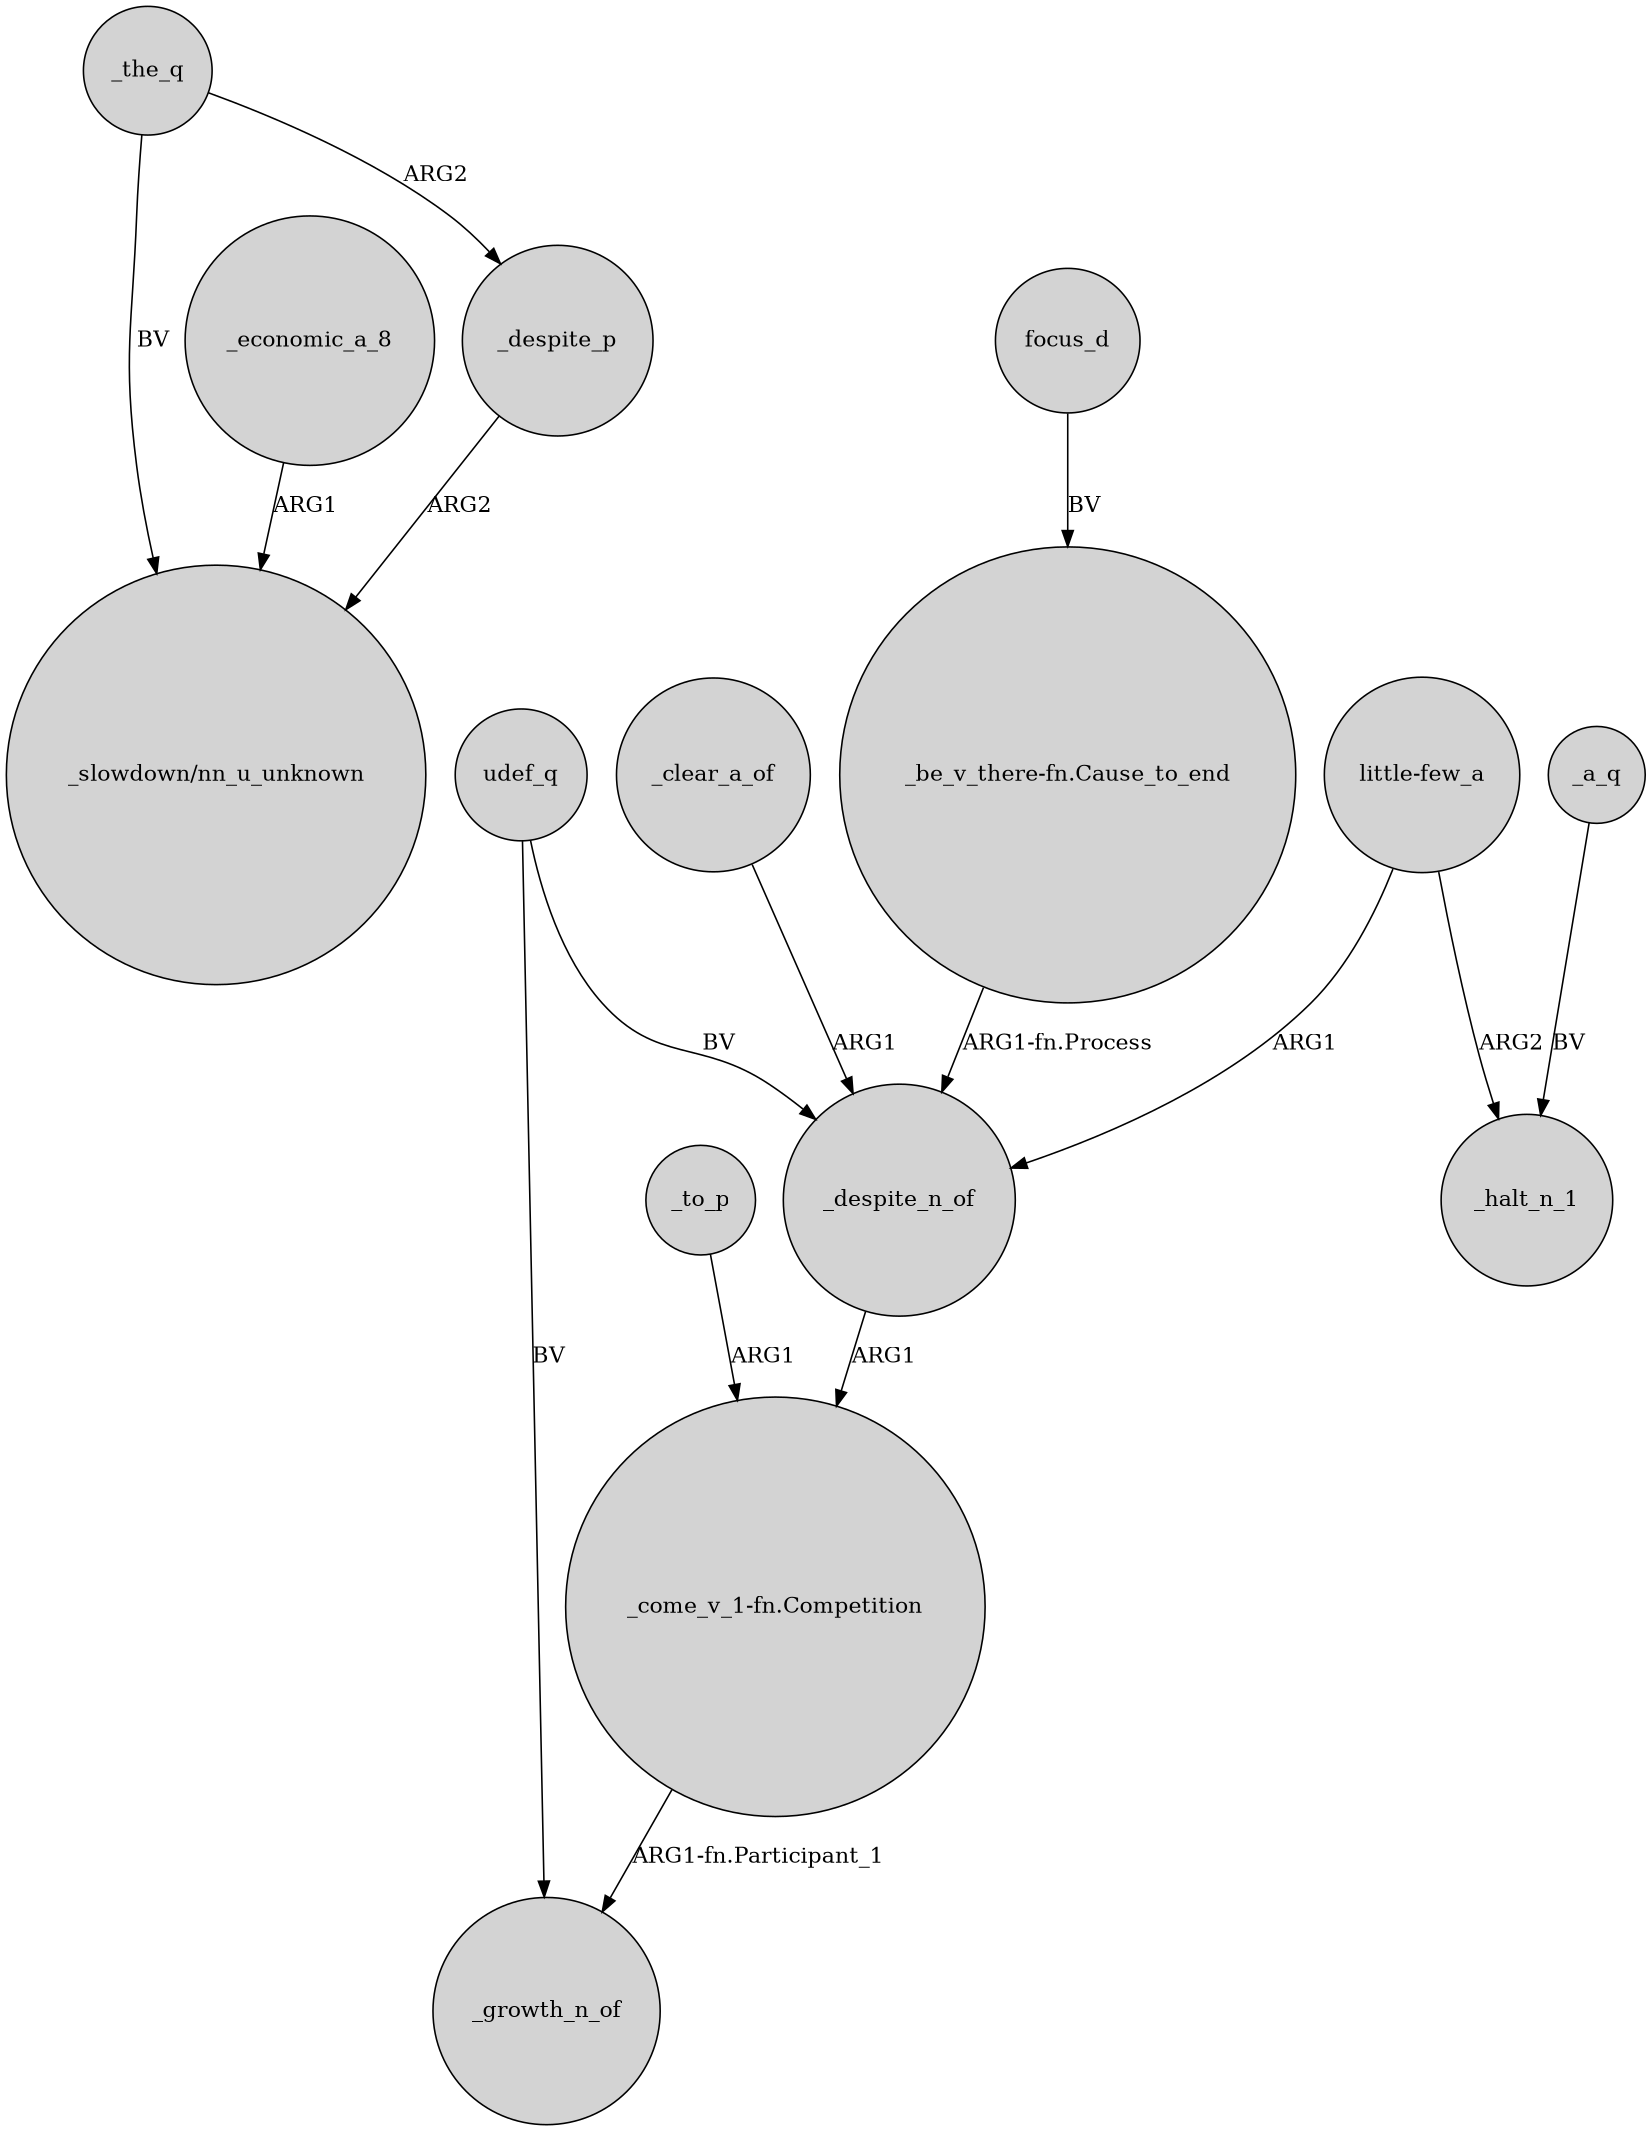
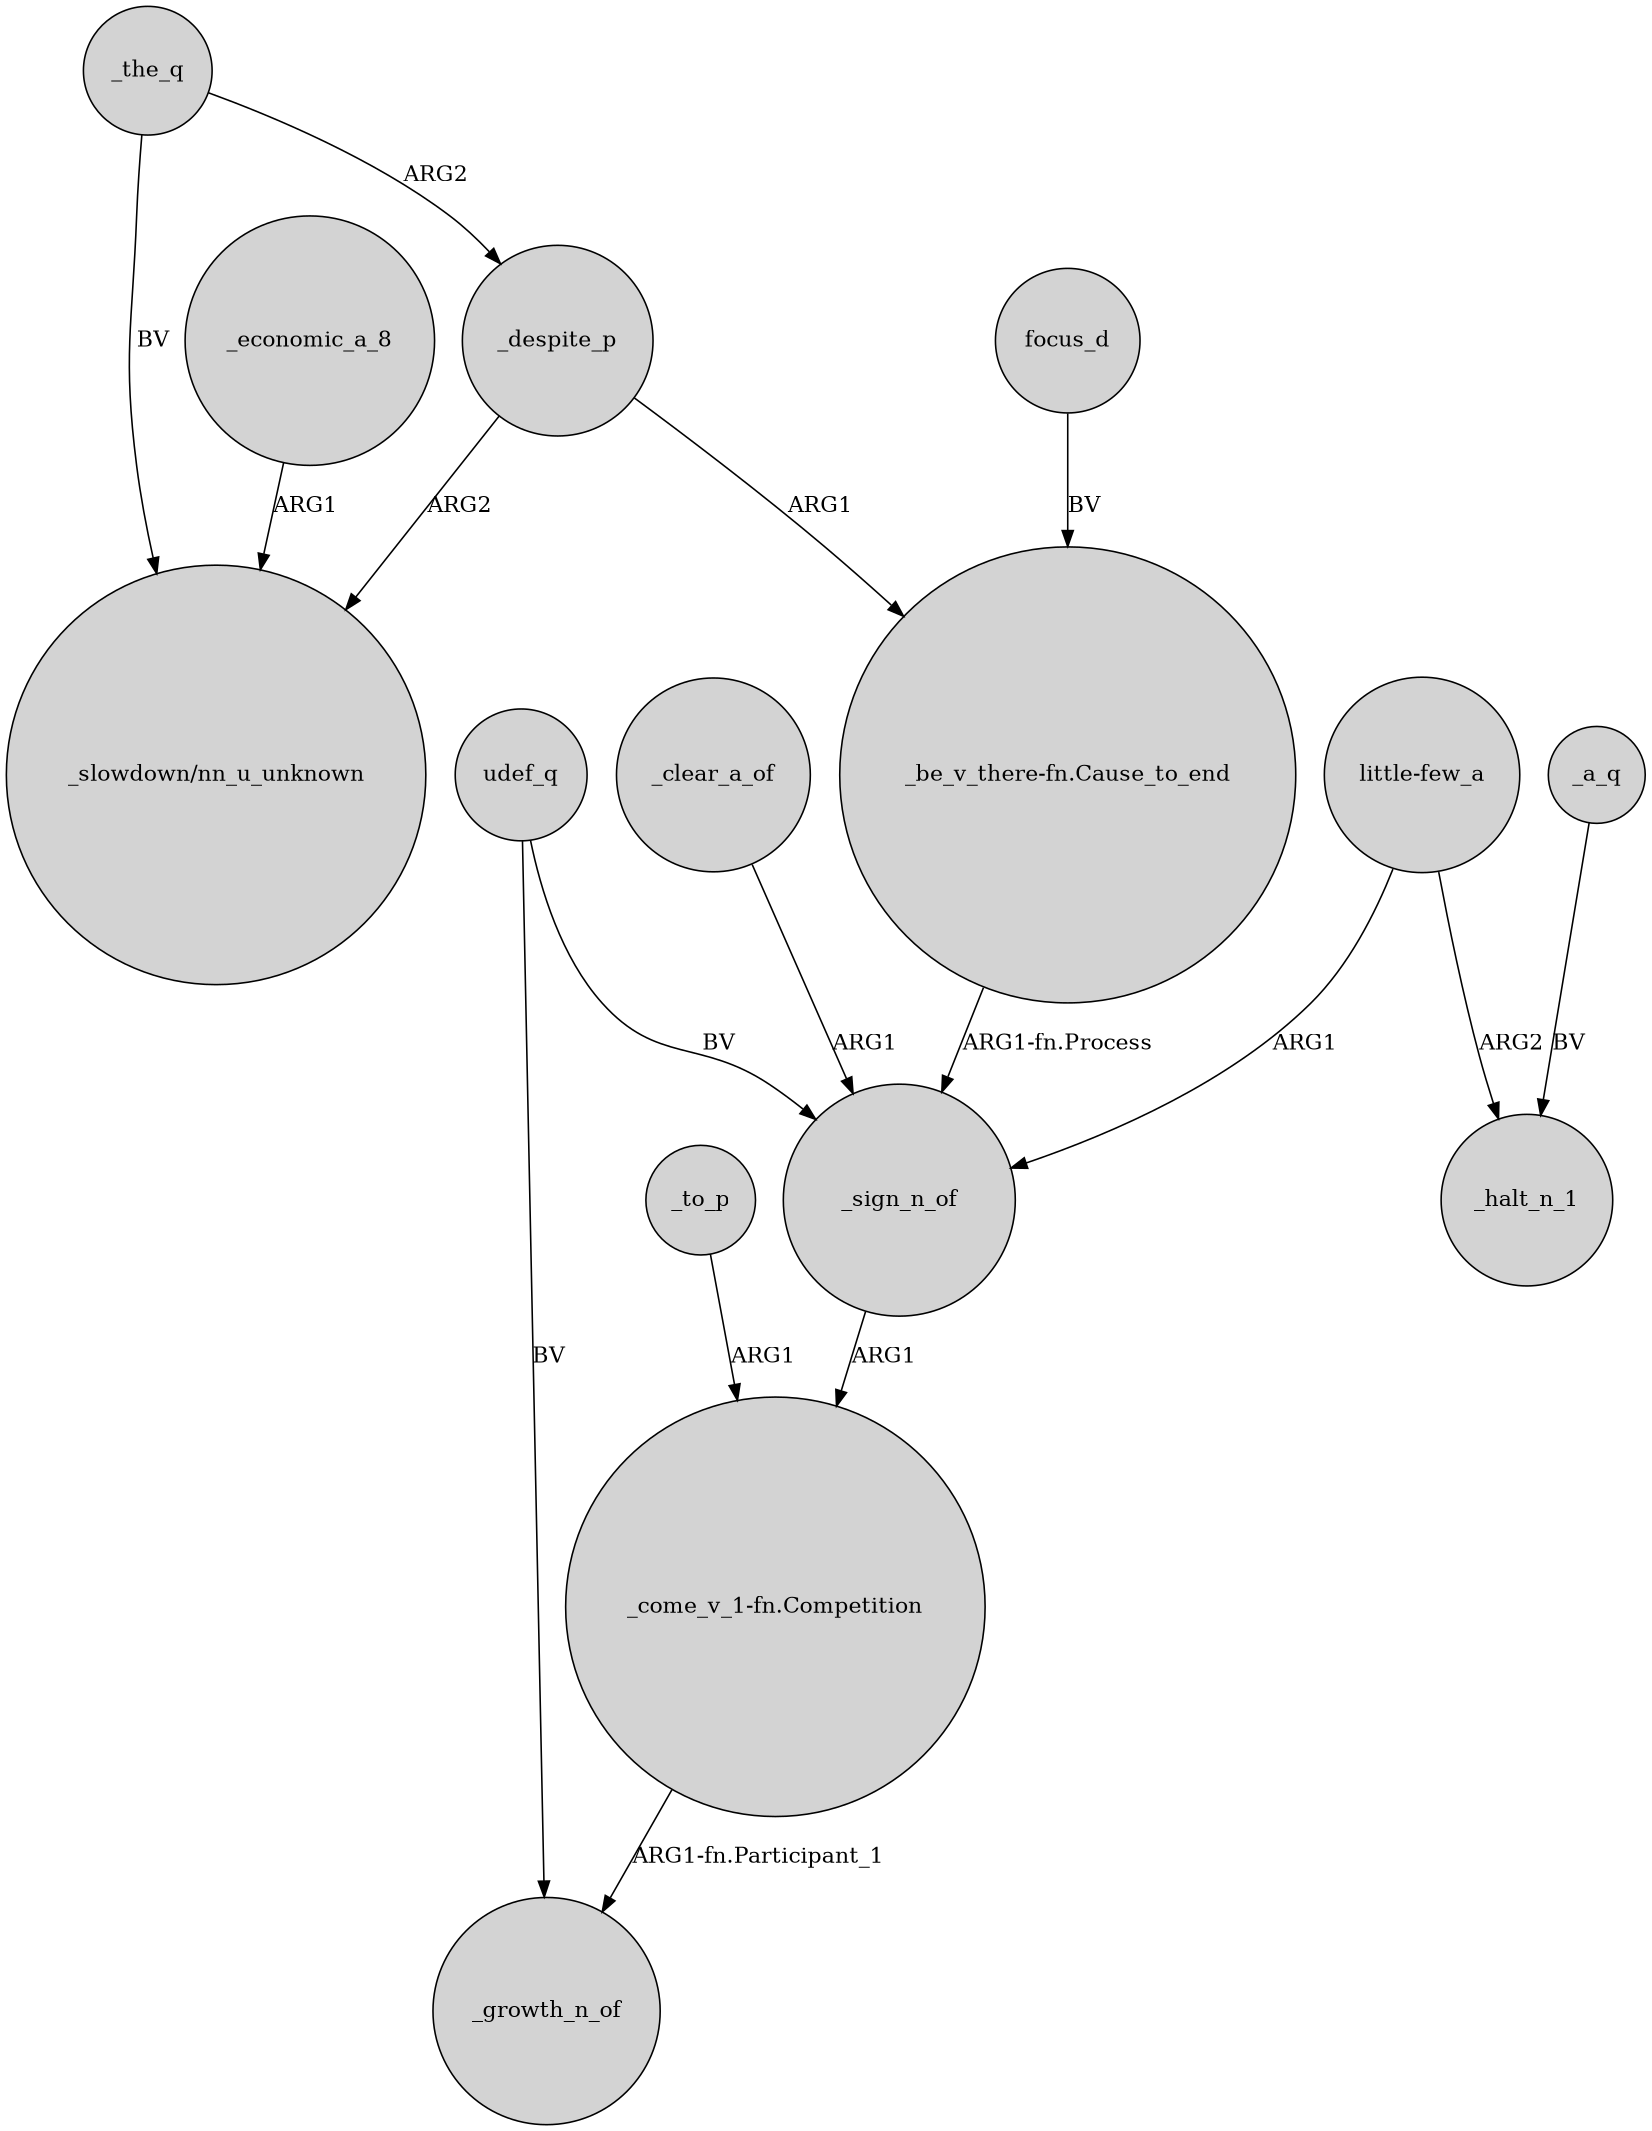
edge "_despite_p" -> "_be_v_there-fn.Cause_to_end": added, label "ARG1"
node "_despite_n_of": label "_despite_n_of" -> "_sign_n_of"
